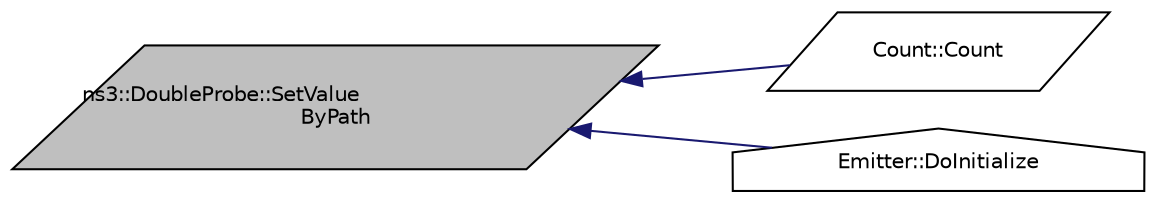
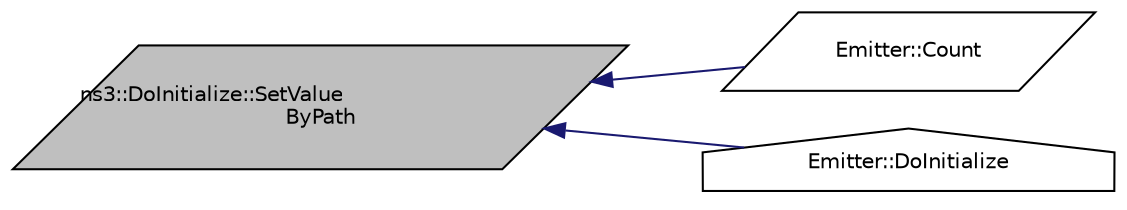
node "Count::Count": label "Count::Count" -> "Emitter::Count"
node "ns3::DoubleProbe::SetValue ByPath": label "ns3::DoubleProbe::SetValue ByPath" -> "ns3::DoInitialize::SetValue ByPath"
